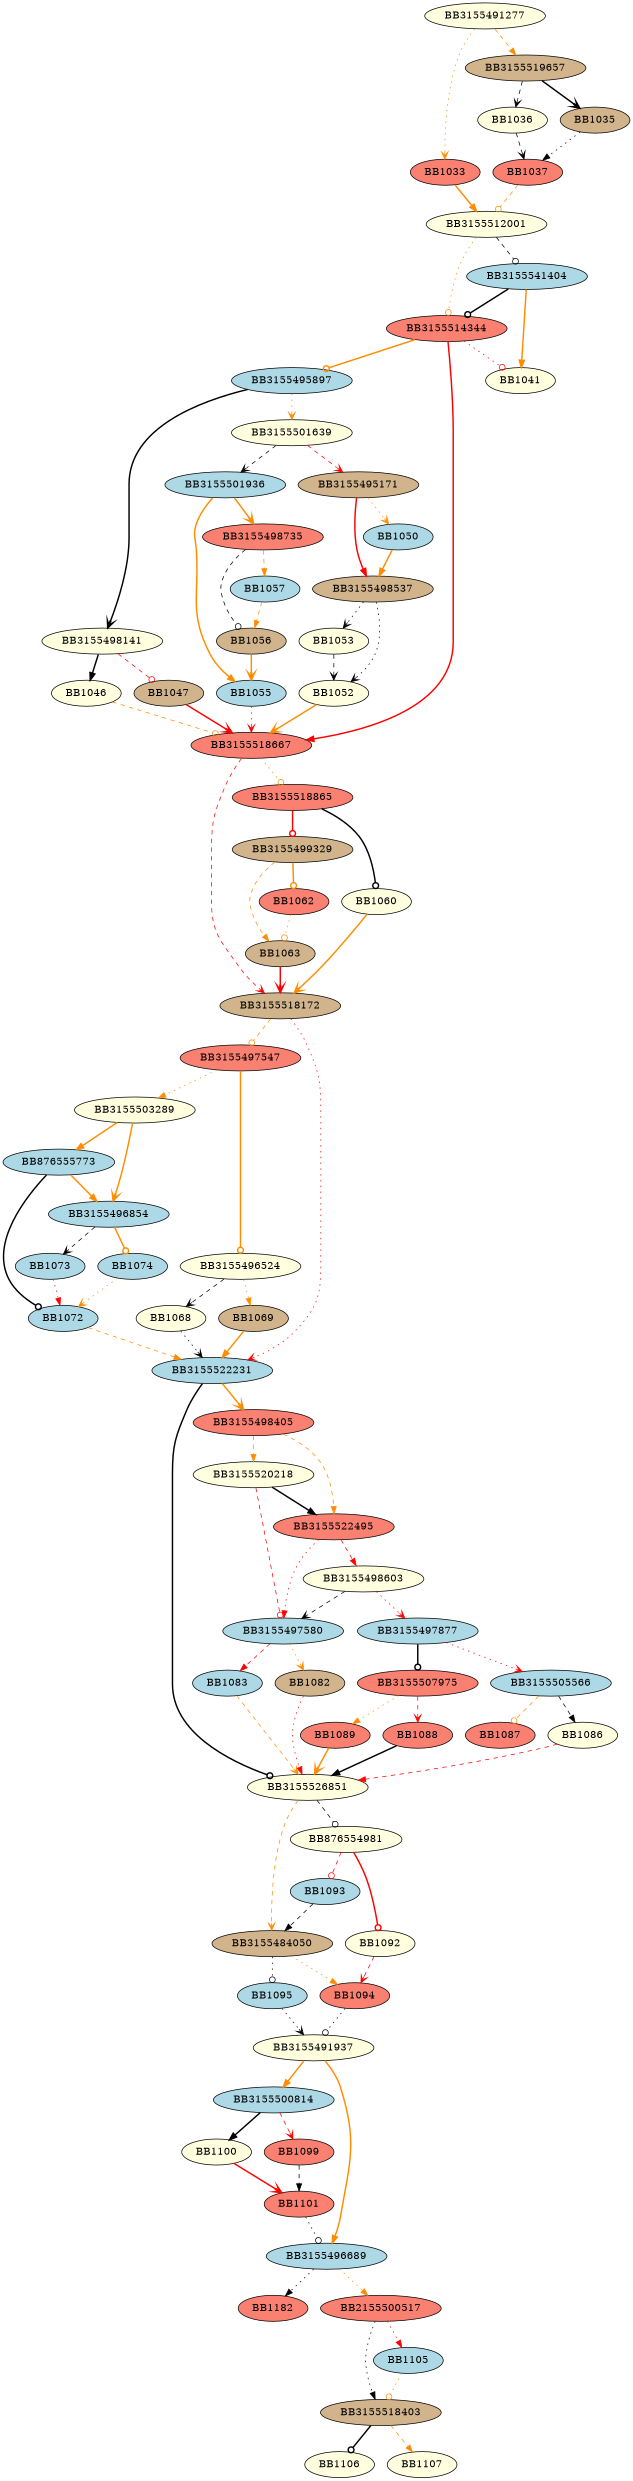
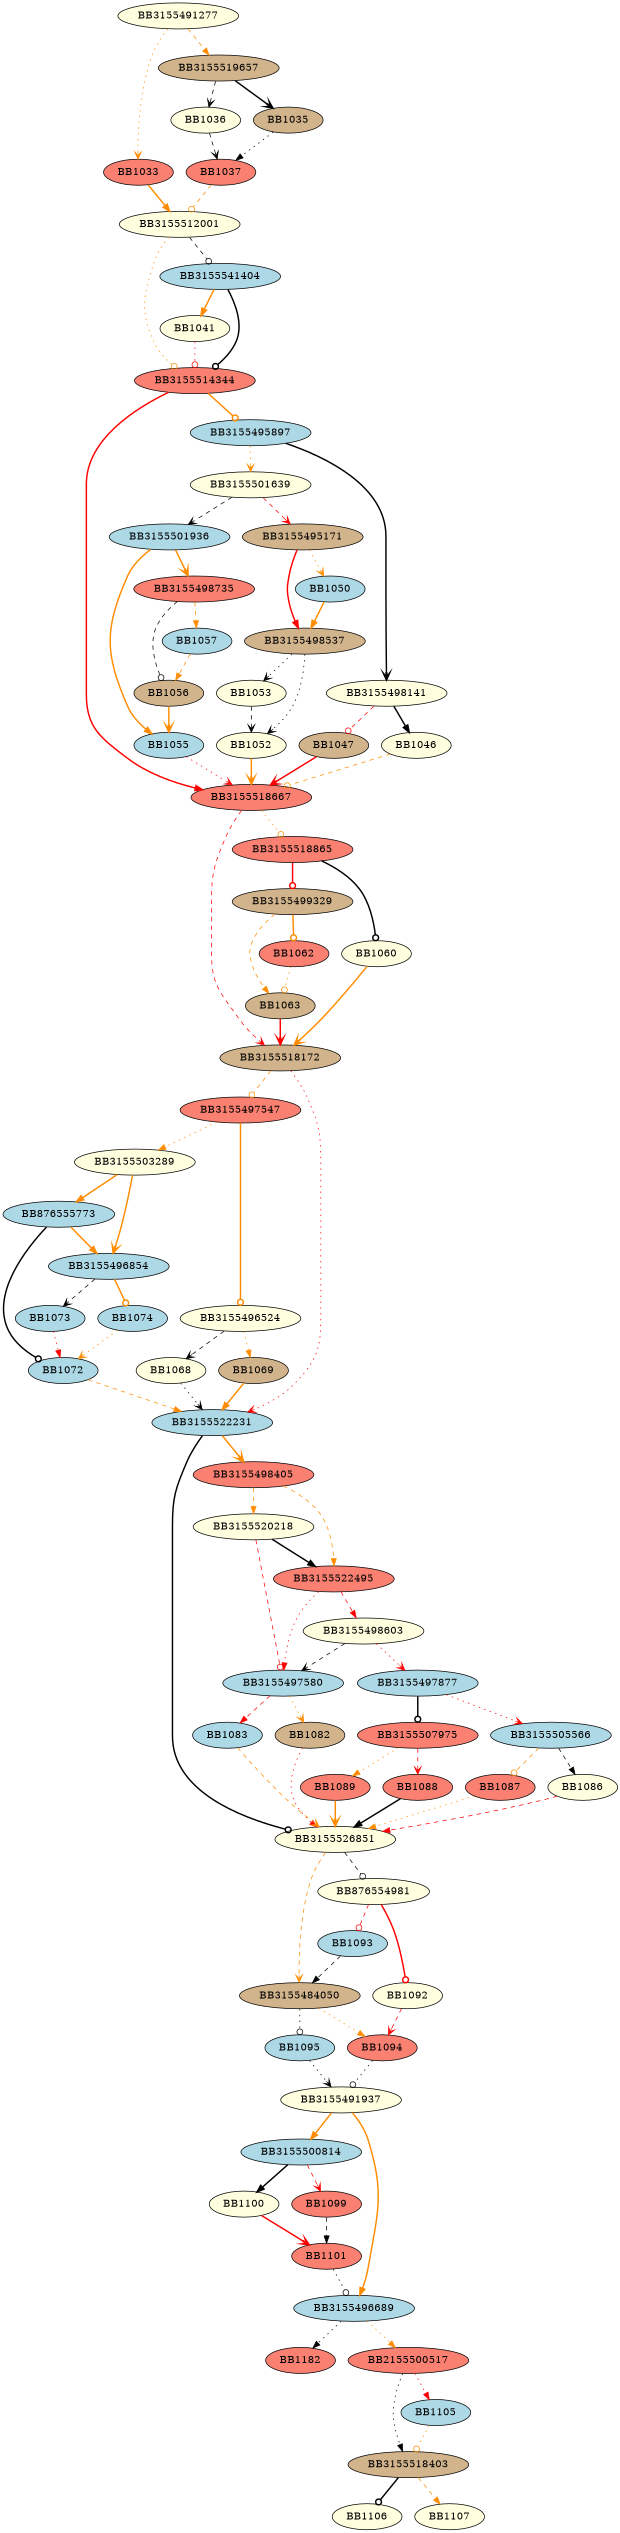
edge "BB3155514344" -> "BB1041": reversed
edge "BB1087" -> "BB3155526851": added
